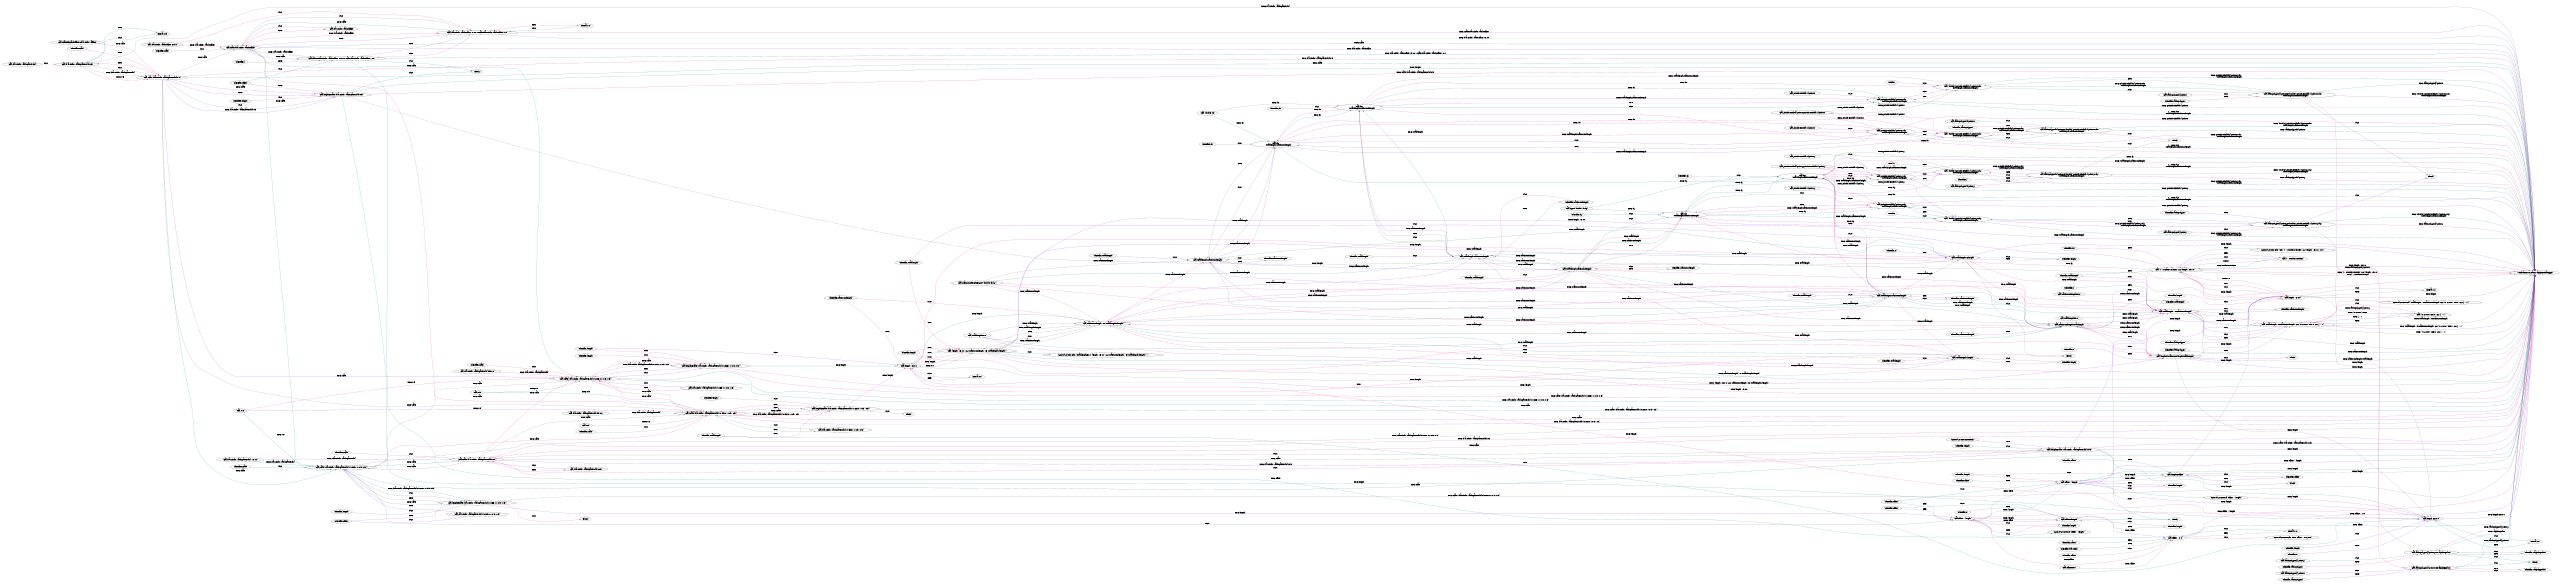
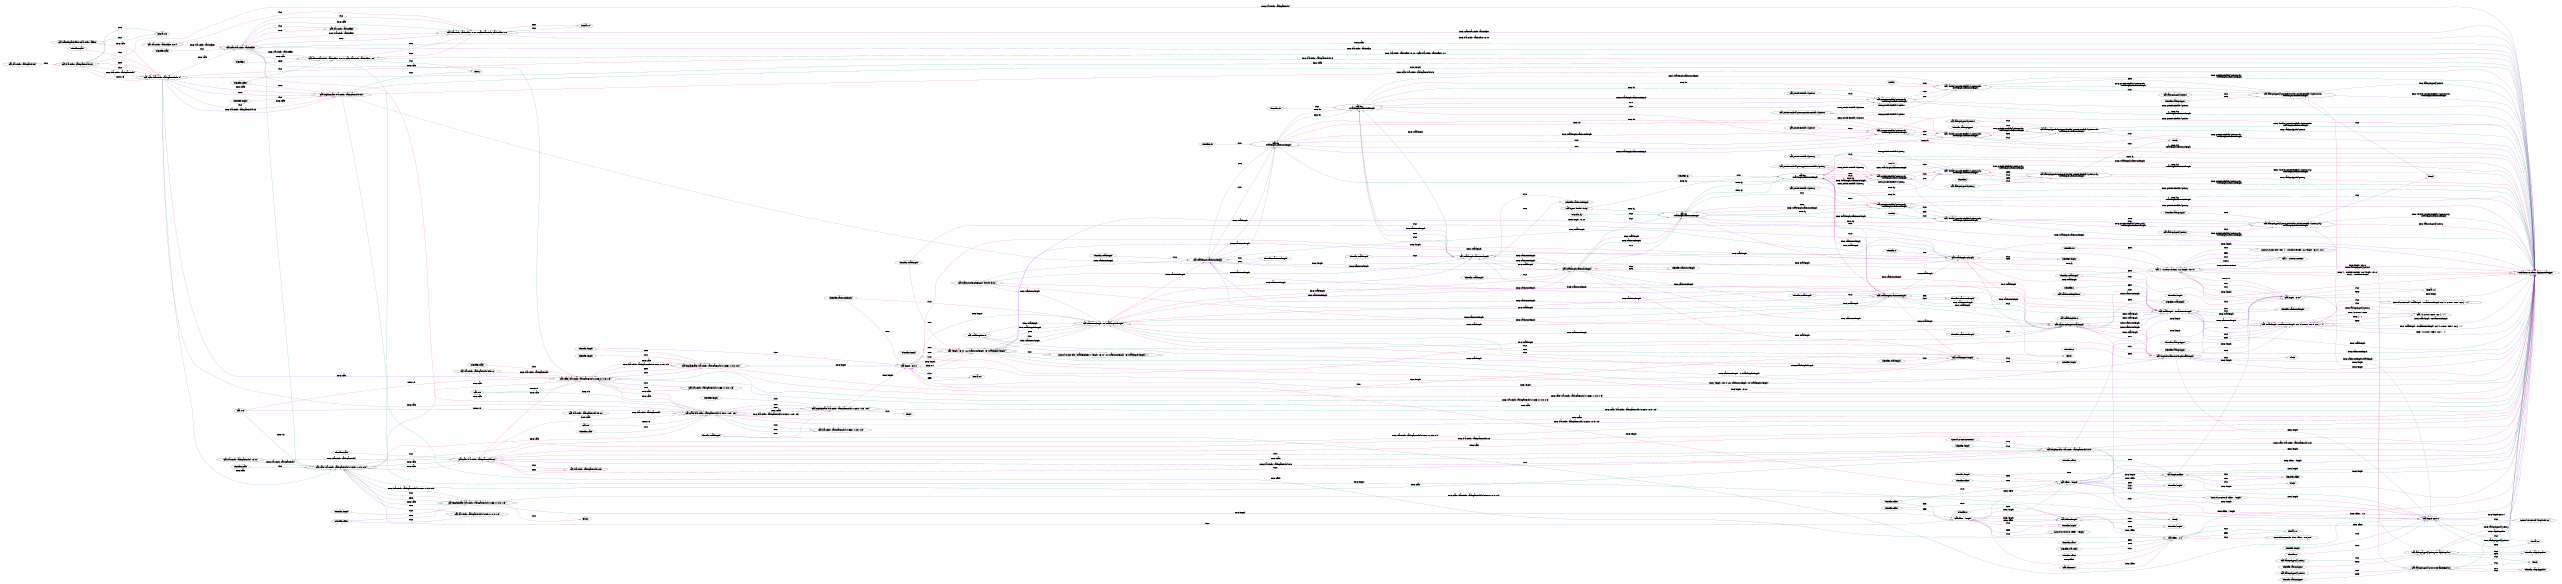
node "(Call,(double) dx)": removed
node "(ControlStructure,if (length == 0.0))": added
